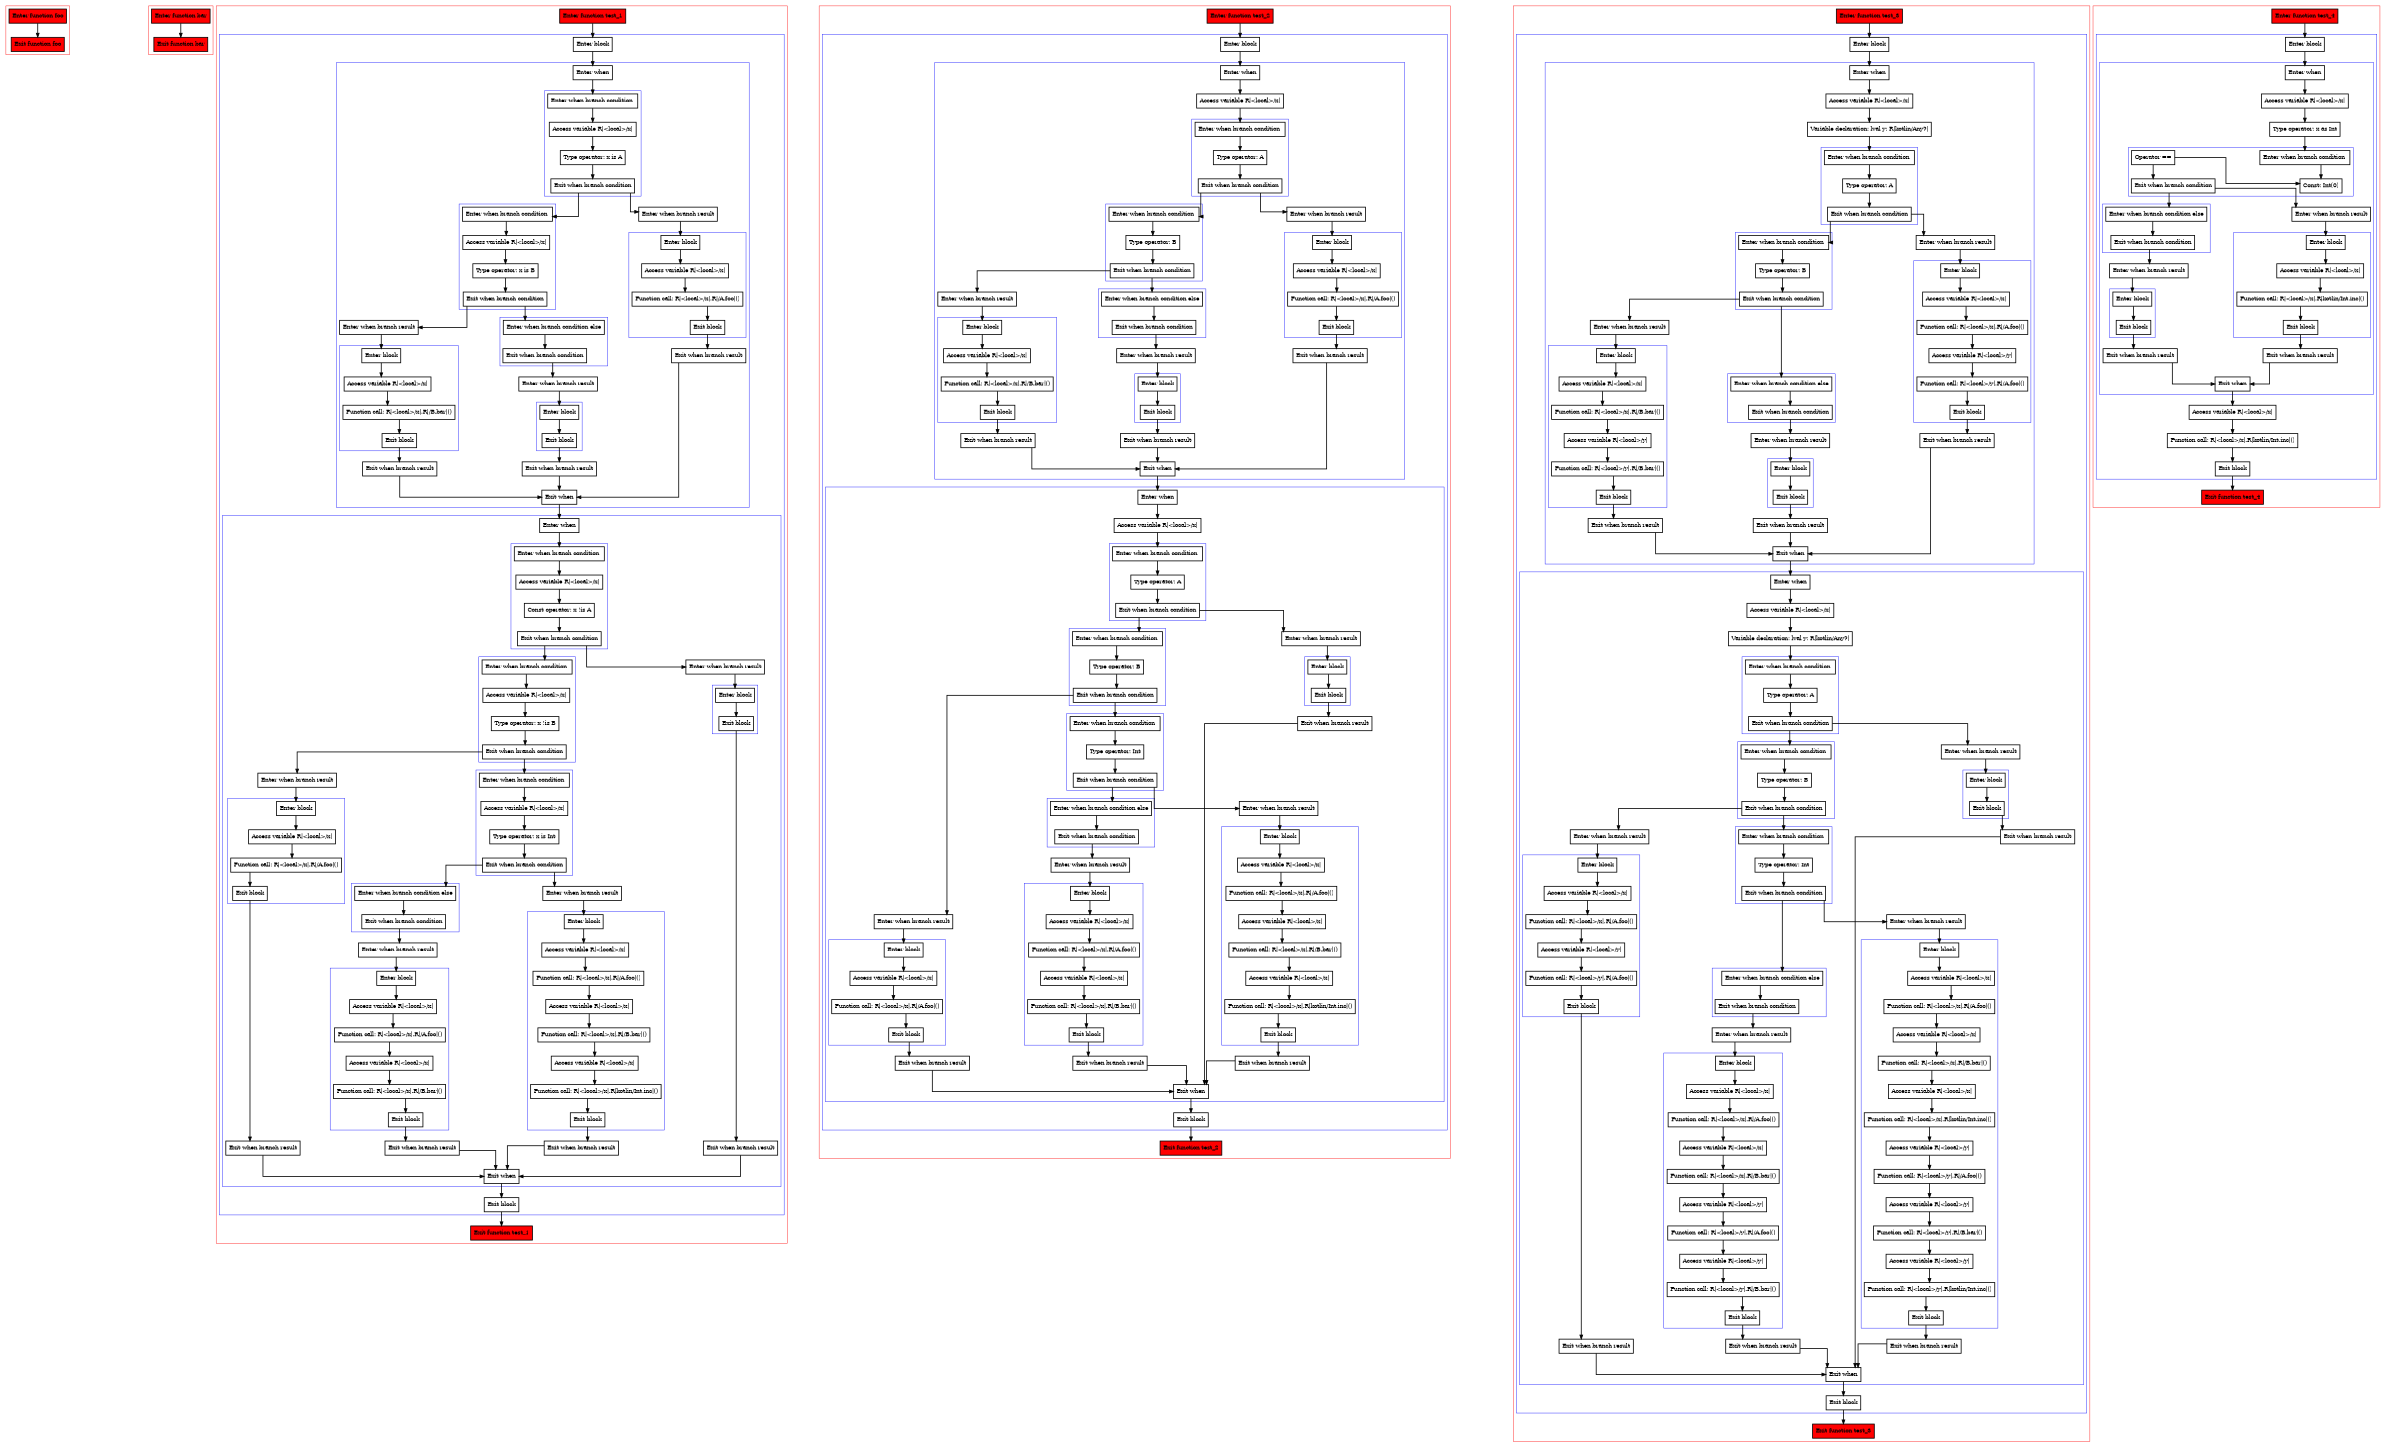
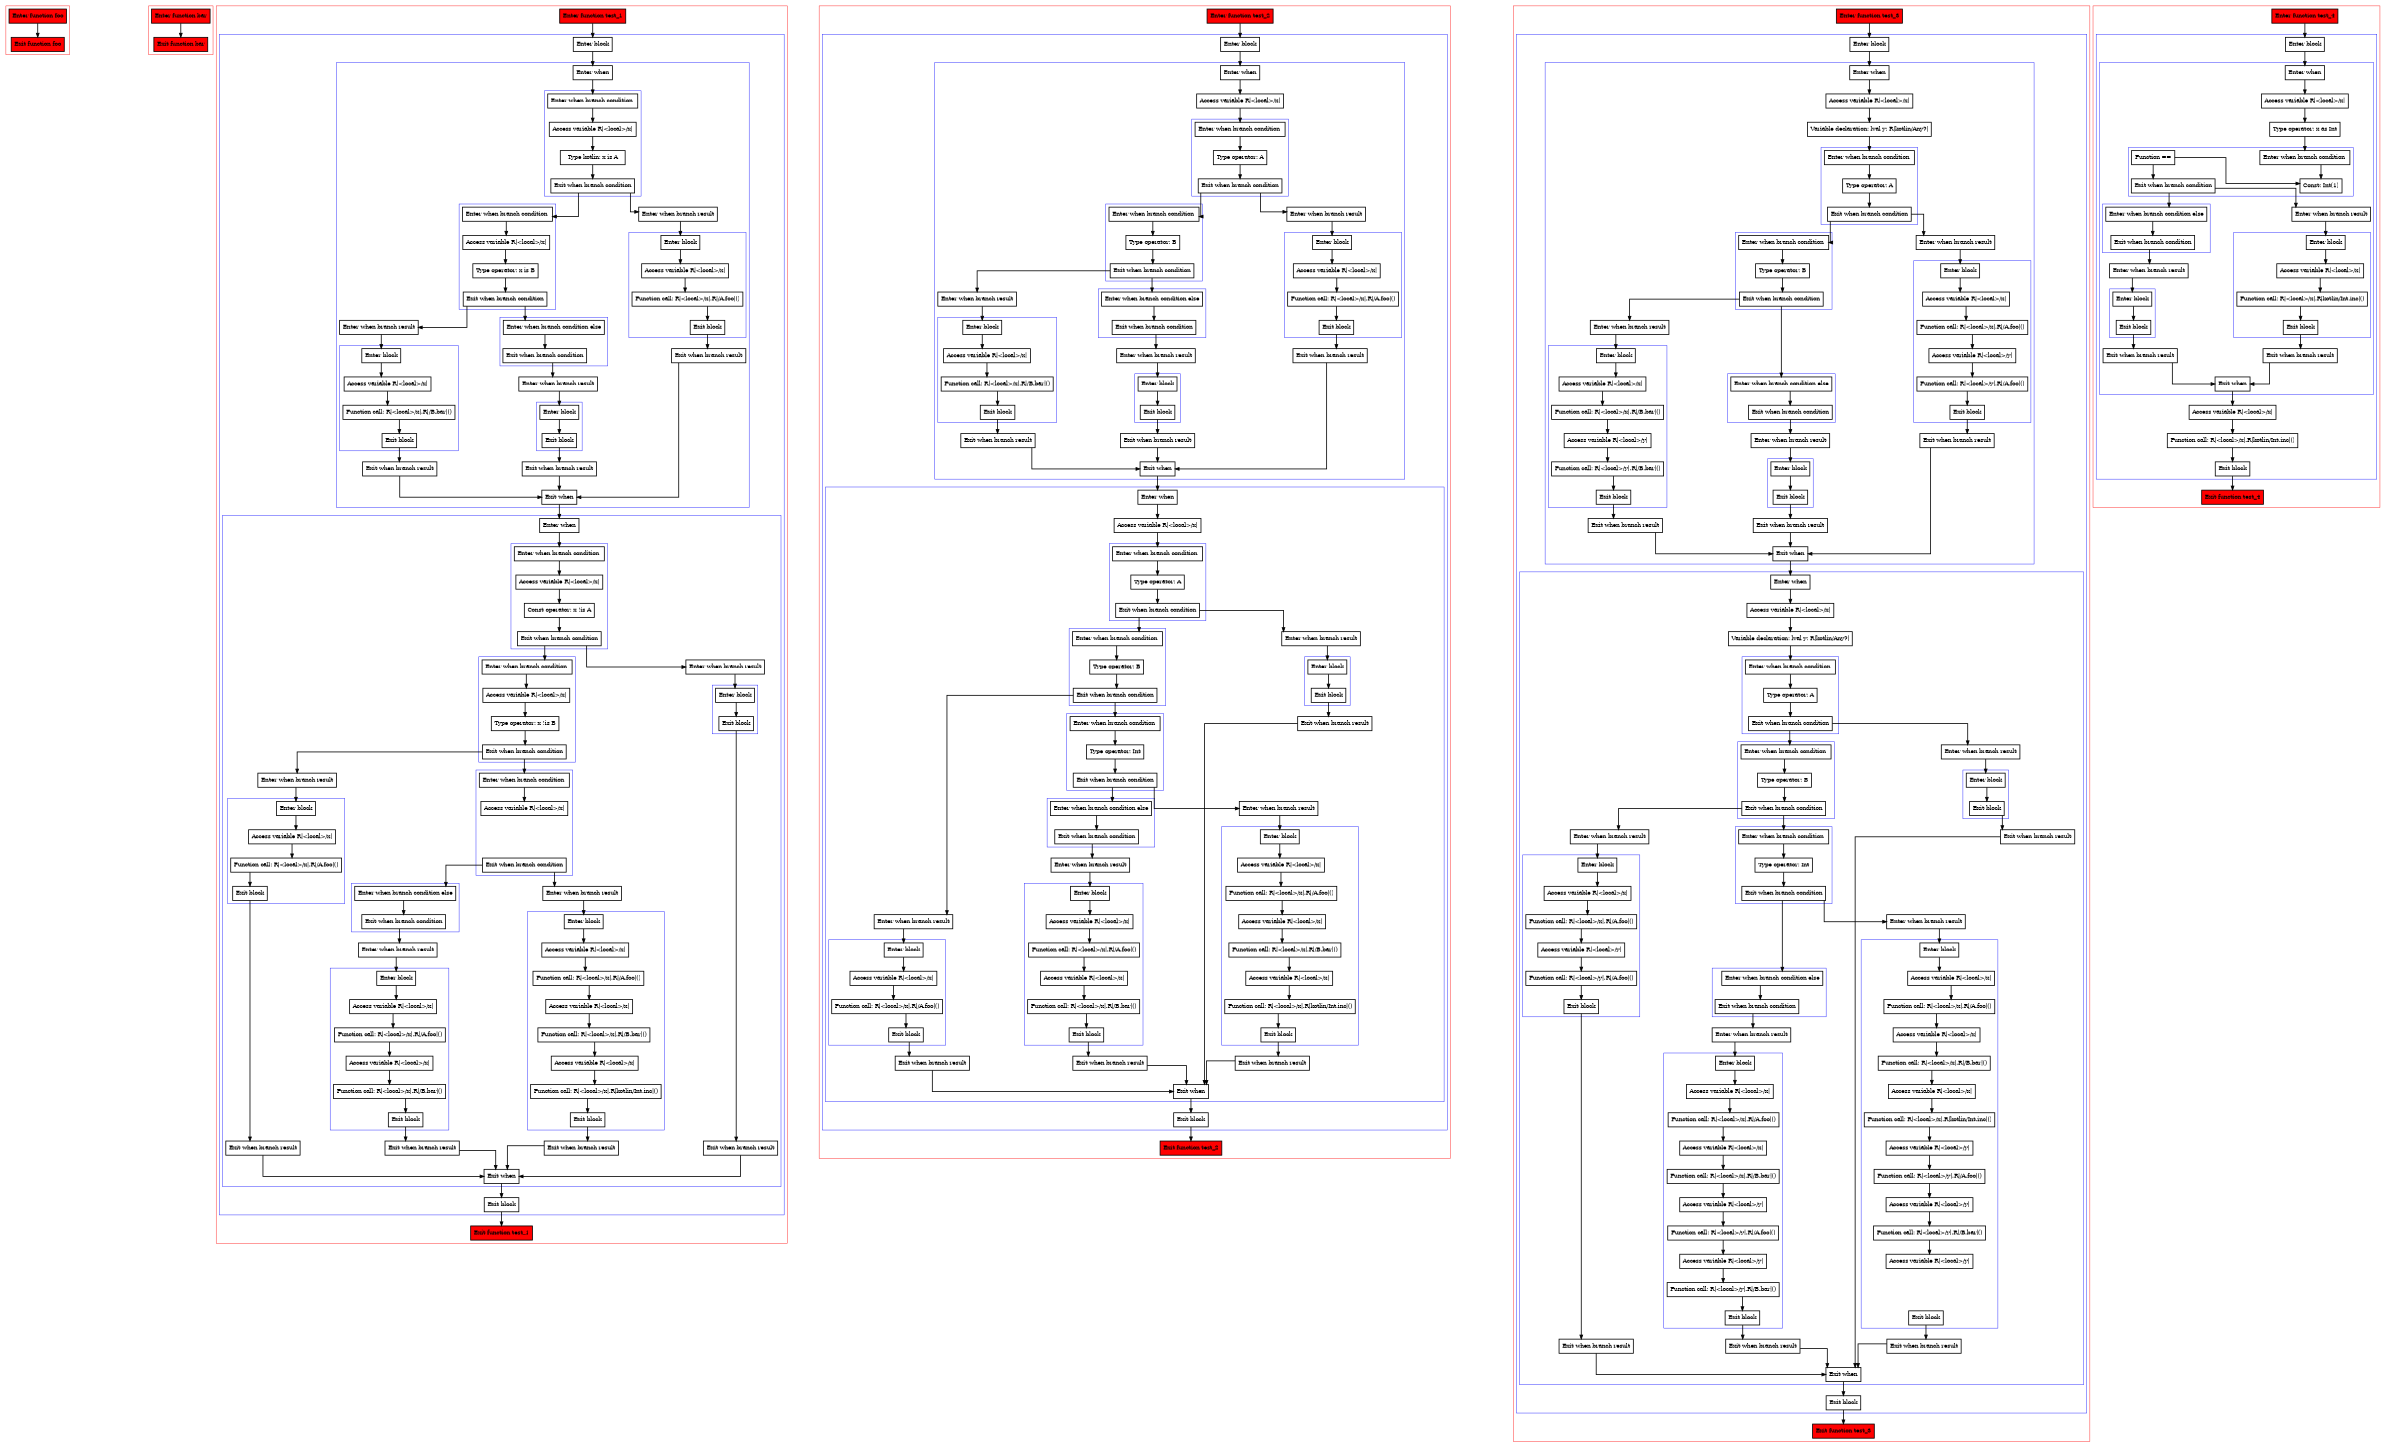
node "Type operator: x is A": label "Type operator: x is A" -> "Type kotlin: x is A"
node "Operator ==": label "Operator ==" -> "Function =="
node "Const: Int(0)": label "Const: Int(0)" -> "Const: Int(1)"
node "Type operator: x is Int": removed
node "Function call: R|<local>/y|.R|kotlin/Int.inc|()": removed
